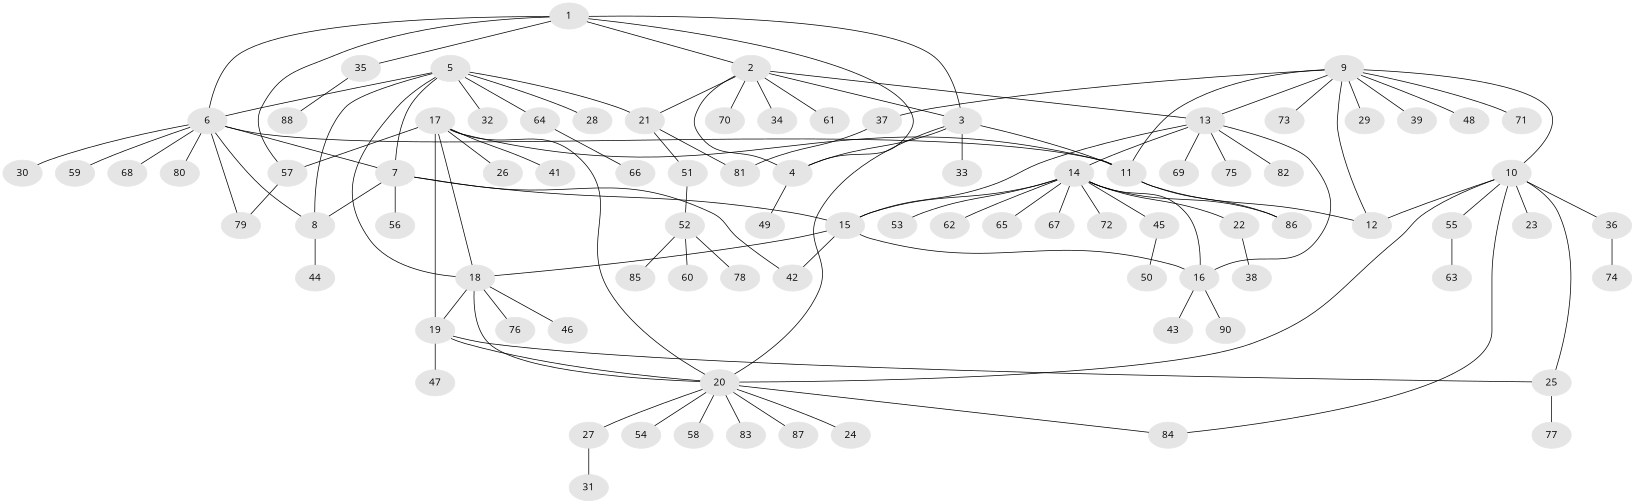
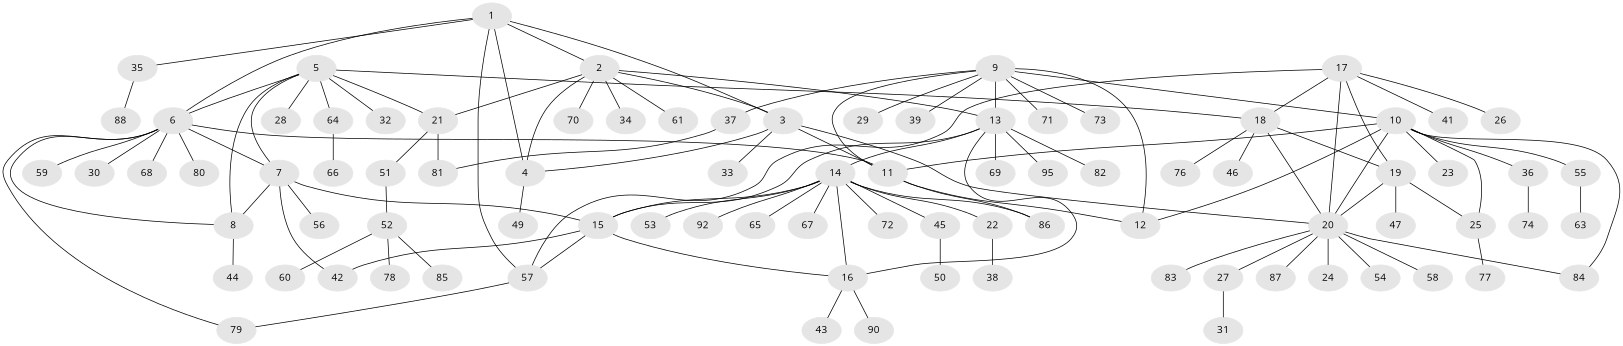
node "48": removed
edge "17" -- "11": now "10" -- "11"
node "75": label "75" -> "95"
node "62": label "62" -> "92"
edge "15" -- "18": now "15" -- "57"
